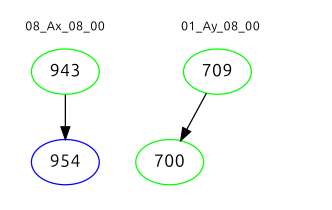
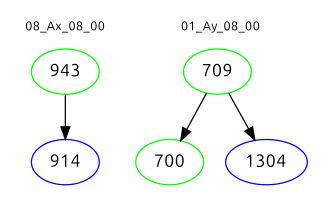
node "954": label "954" -> "914"
node "1304": added
